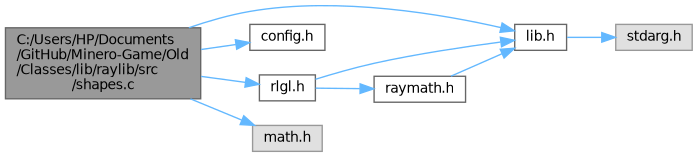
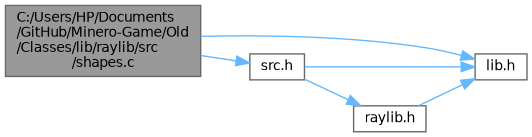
node "config.h": removed
node "stdarg.h": removed
node "rlgl.h": label "rlgl.h" -> "src.h"
node "raymath.h": label "raymath.h" -> "raylib.h"
node "math.h": removed
